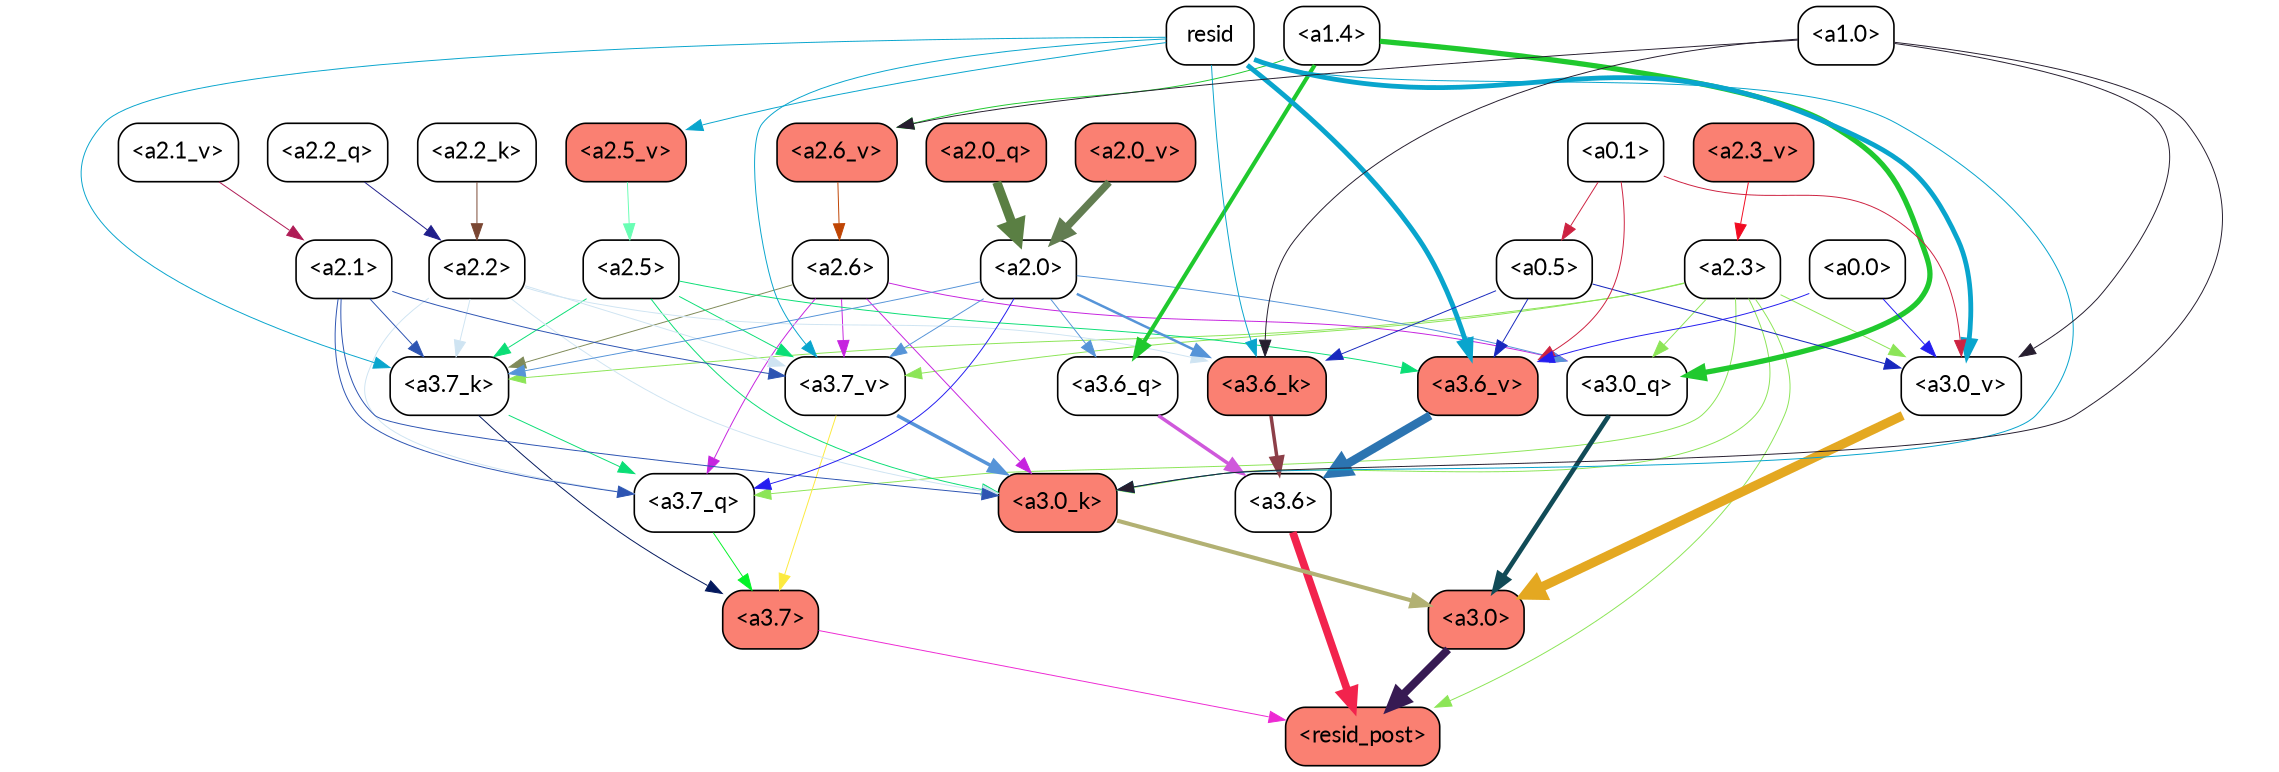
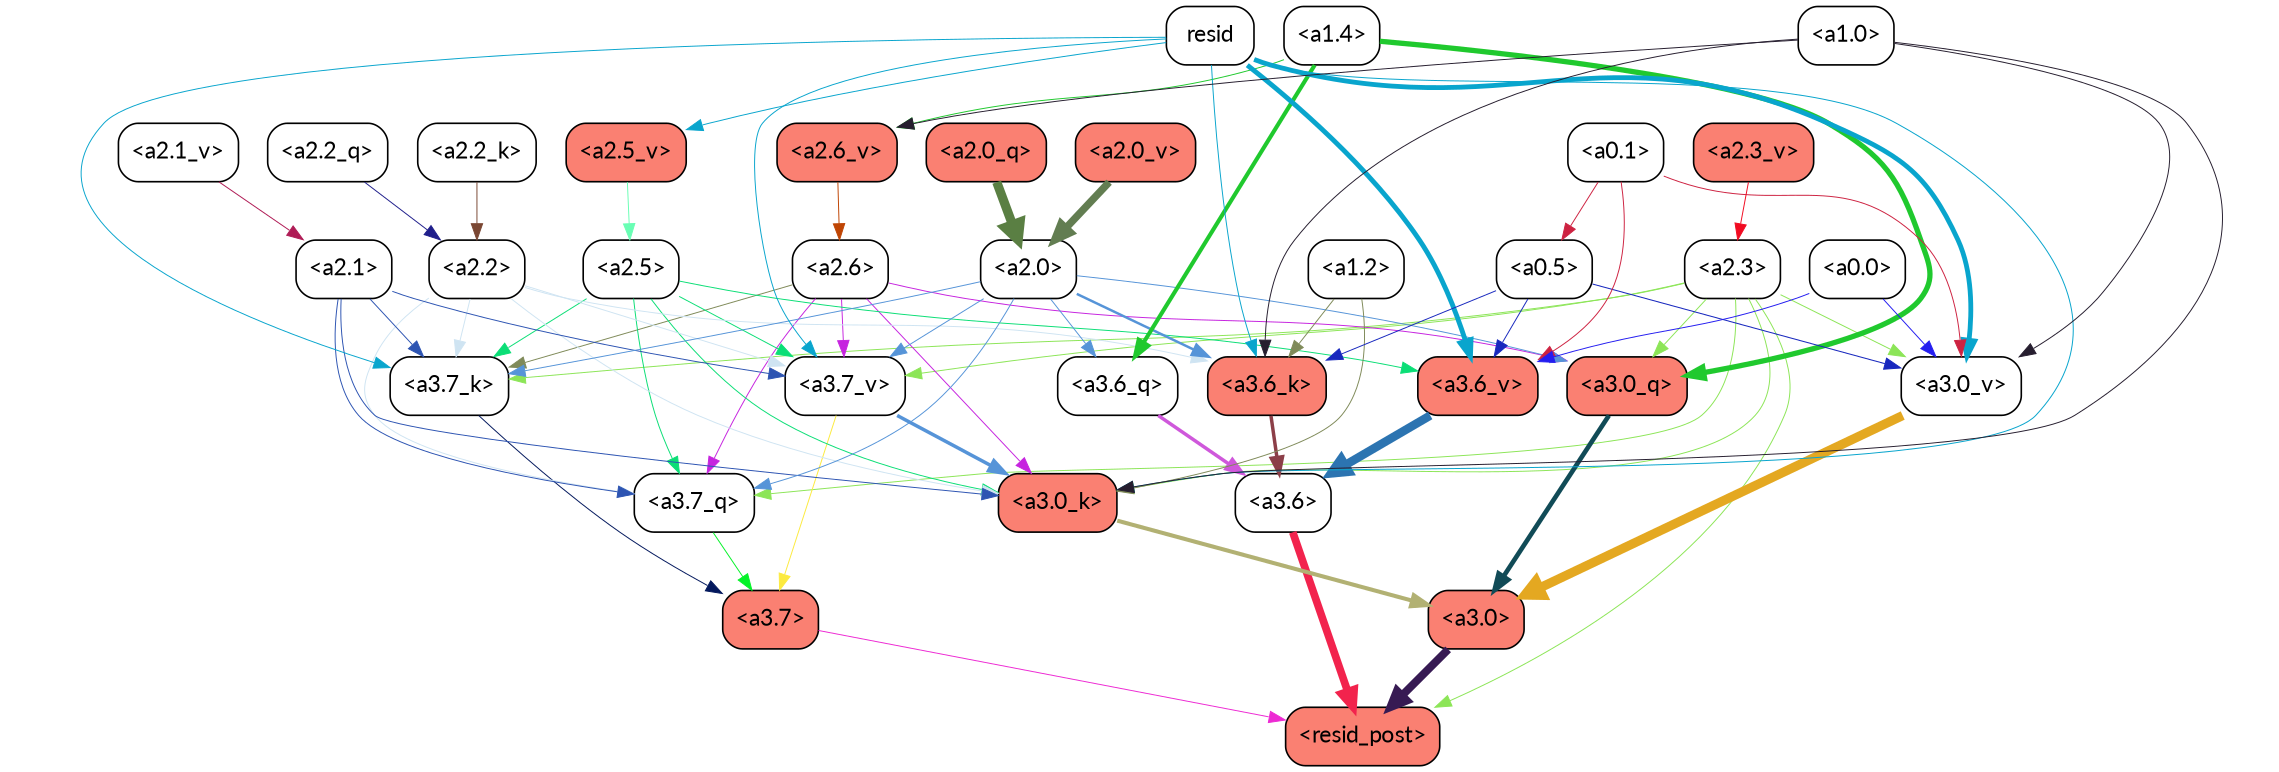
node "<a1.2>": added
node "<a3.0_q>": fillcolor white -> salmon
edge "<a2.0>" -> "<a3.7_q>": color #241df0 -> #5694d8
edge "<a3.7_k>" -> "<a3.7_q>": now "<a2.5>" -> "<a3.7_q>"
